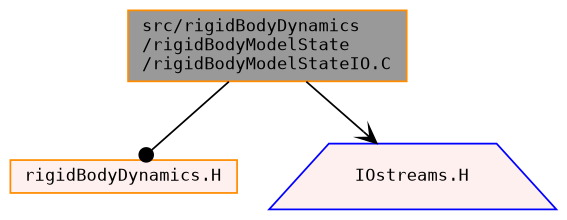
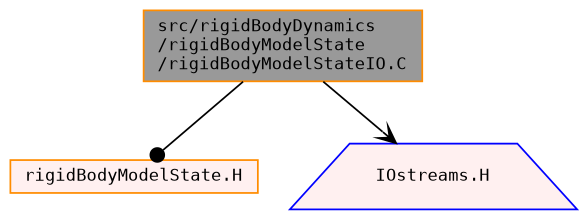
node "rigidBodyDynamics.H": label "rigidBodyDynamics.H" -> "rigidBodyModelState.H"
